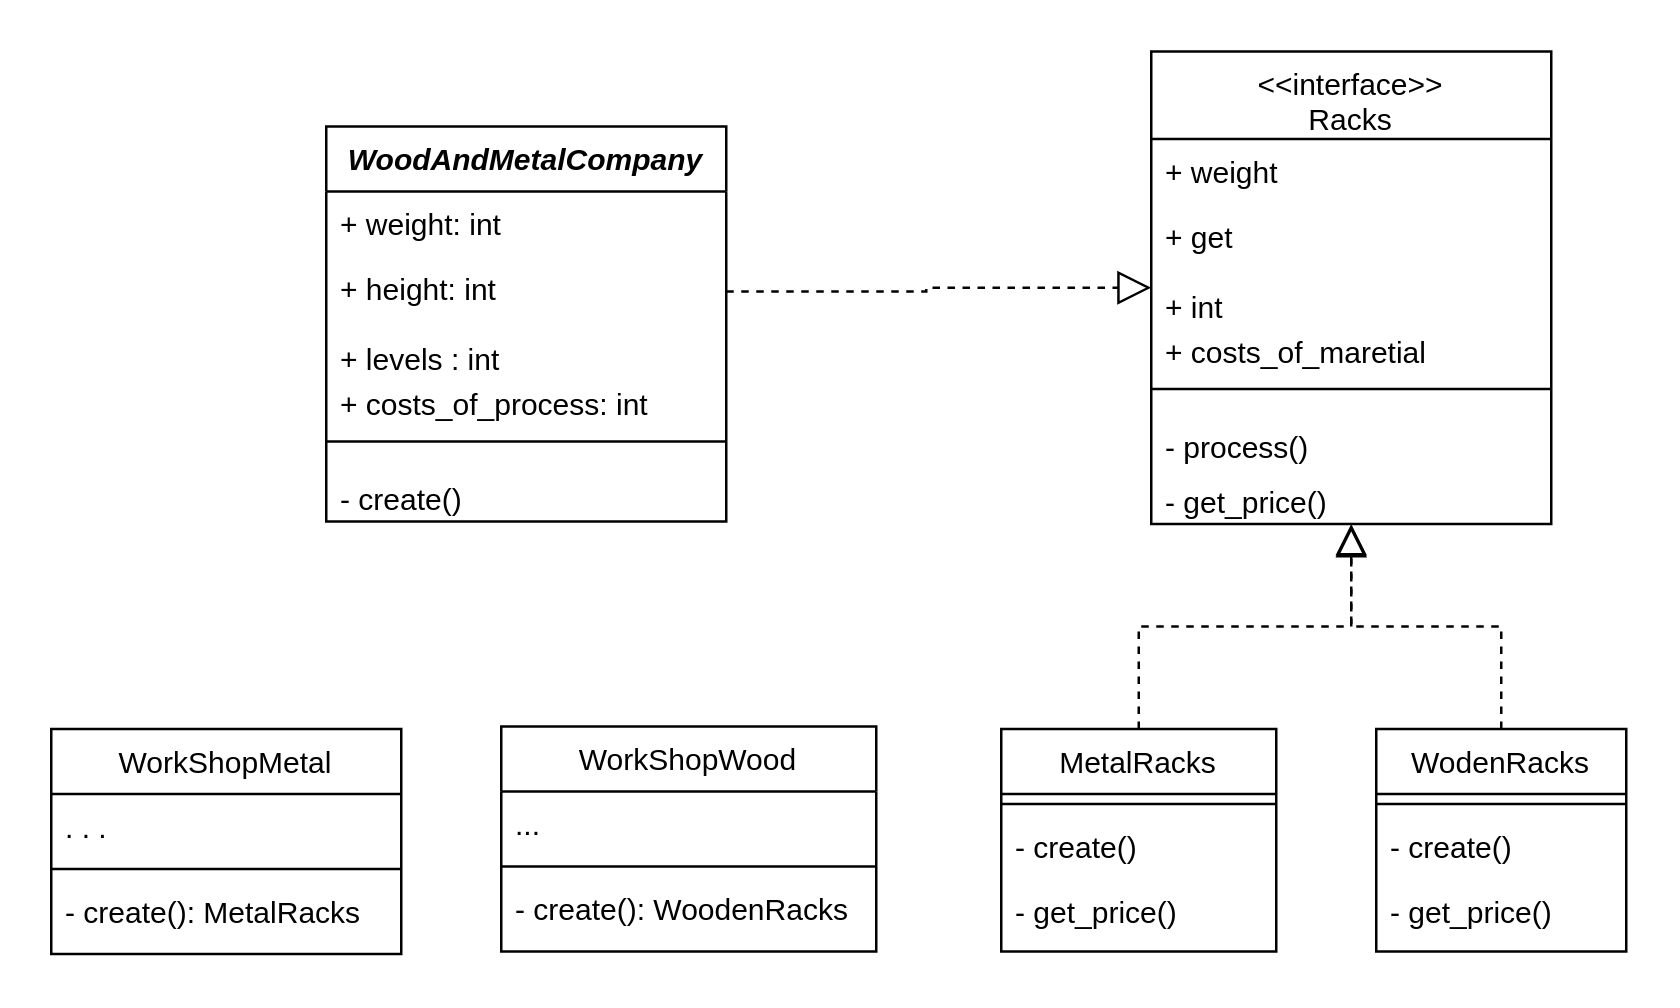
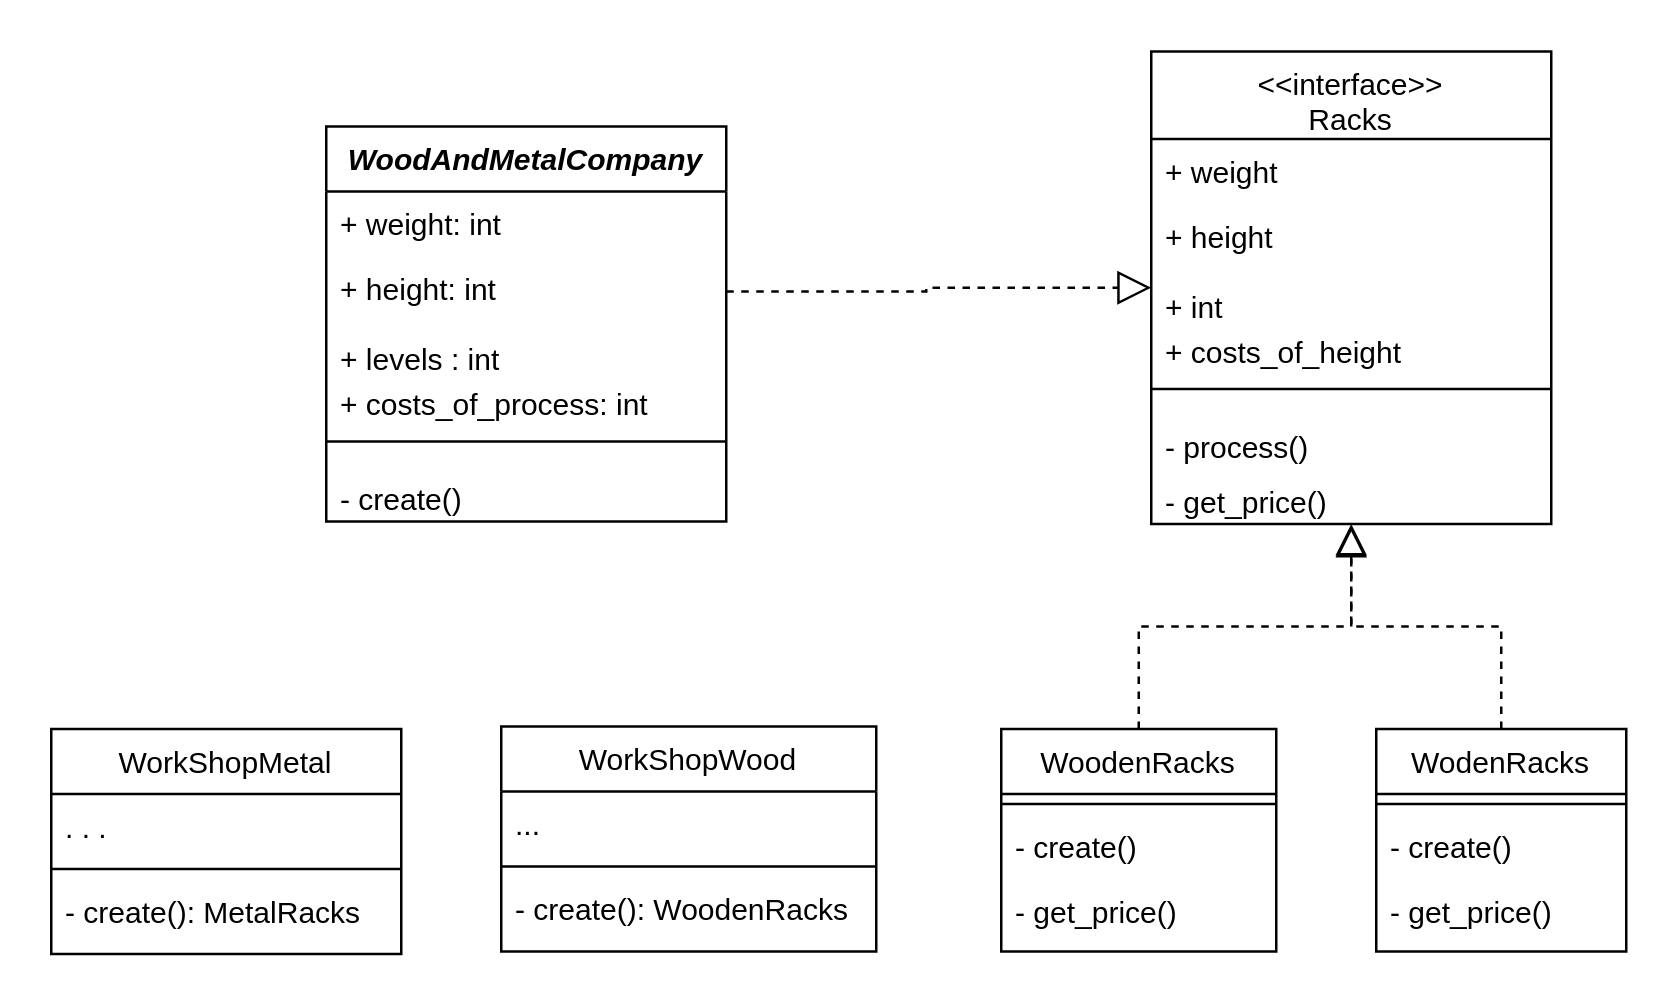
node "+ get": label "+ get" -> "+ height"
node "+ costs_of_maretial": label "+ costs_of_maretial" -> "+ costs_of_height"
node "MetalRacks": label "MetalRacks" -> "WoodenRacks"
